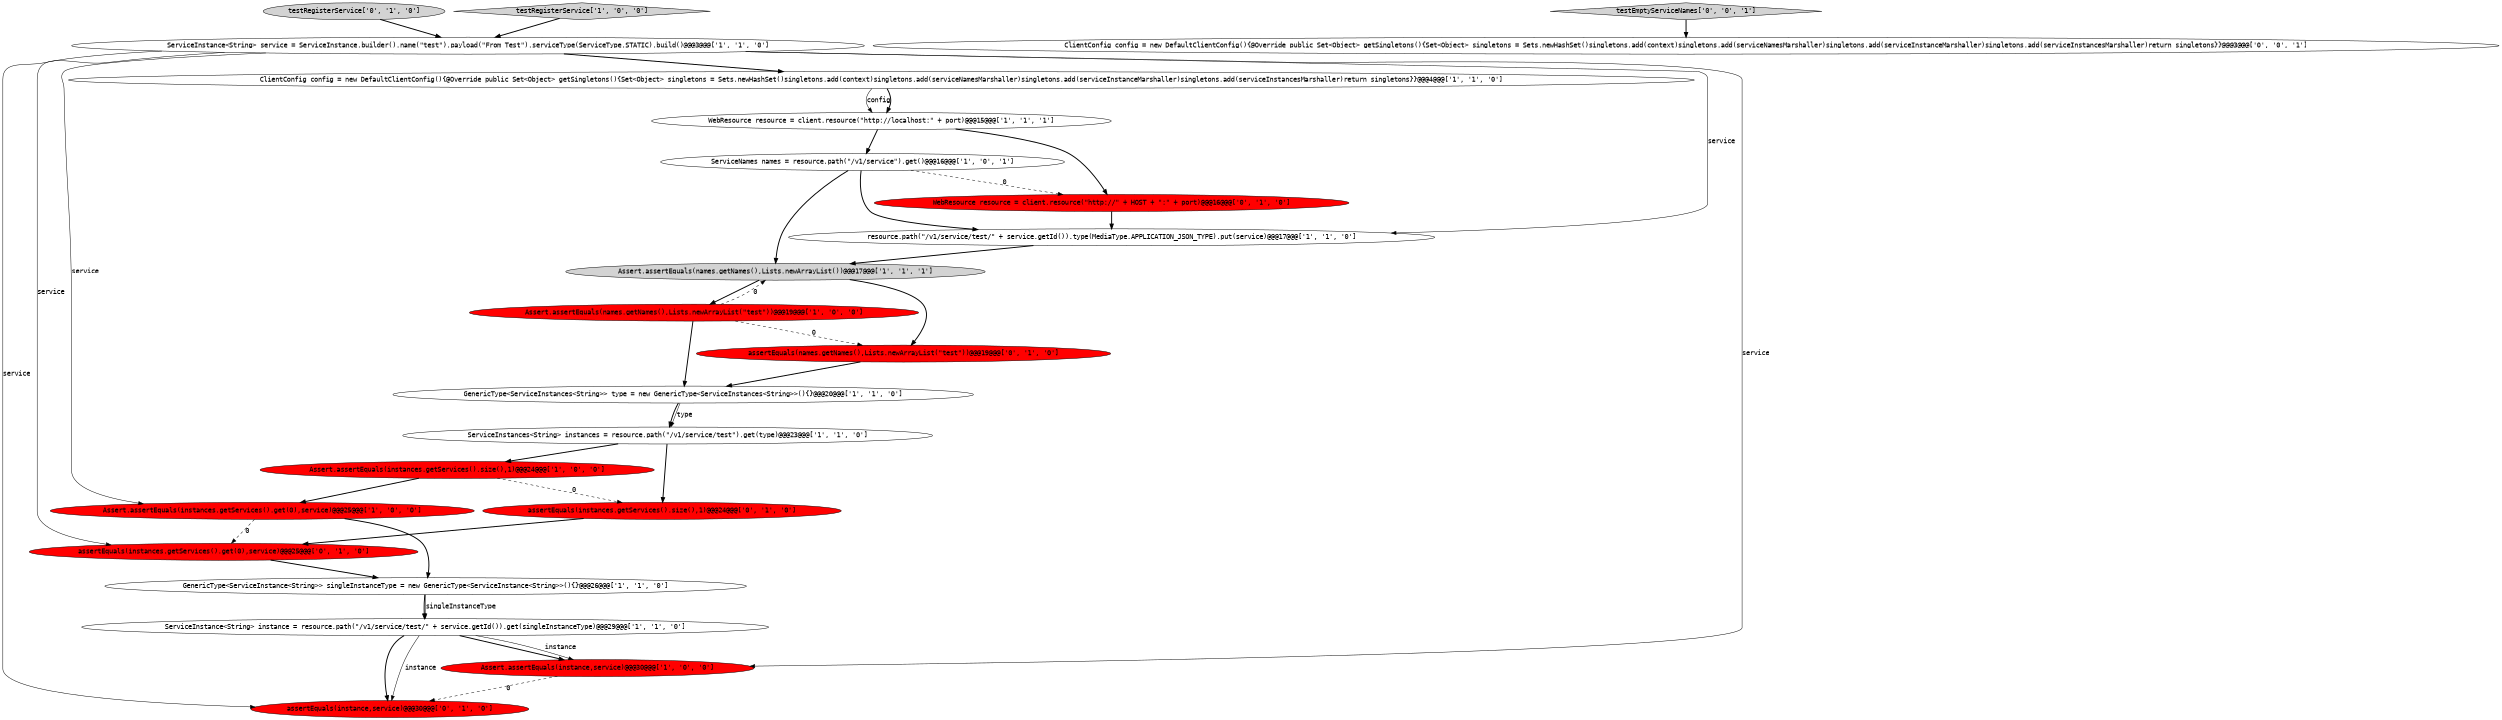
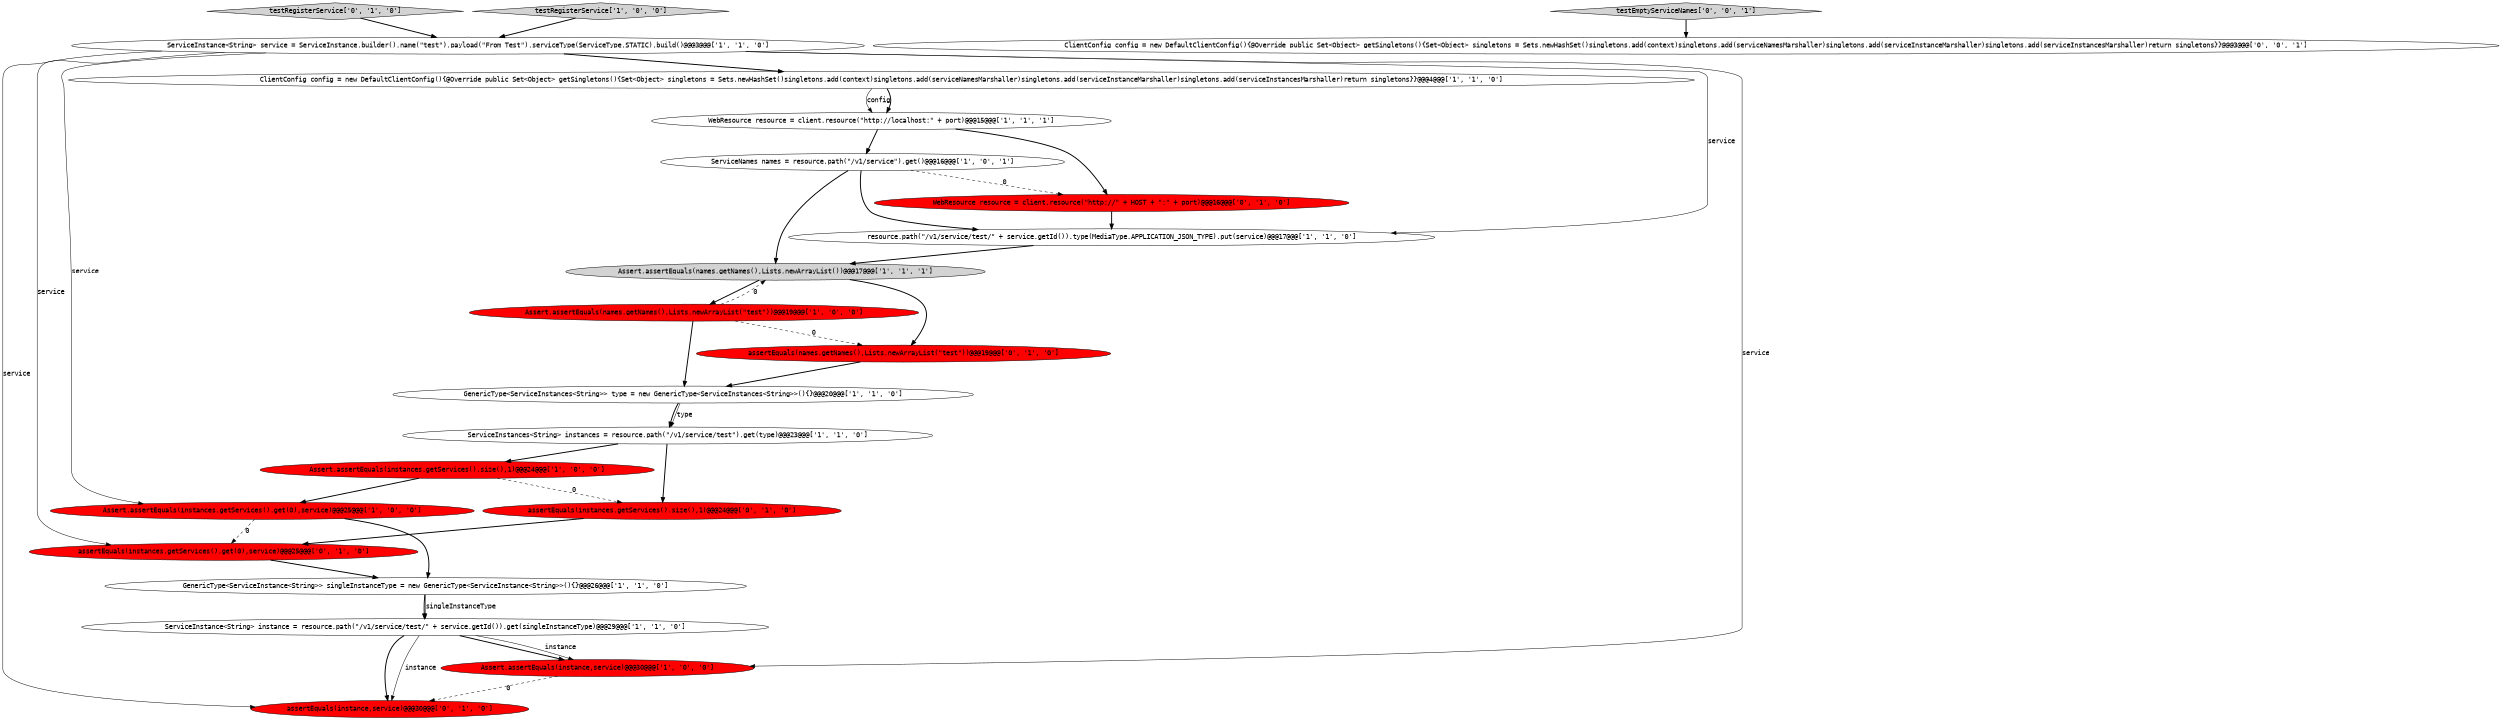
node "testRegisterService['0', '1', '0']": shape ellipse -> diamond
